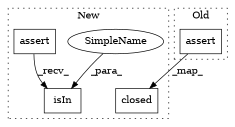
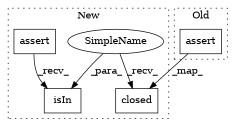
edge "SimpleName" -> "closed": added, label "_recv_"
